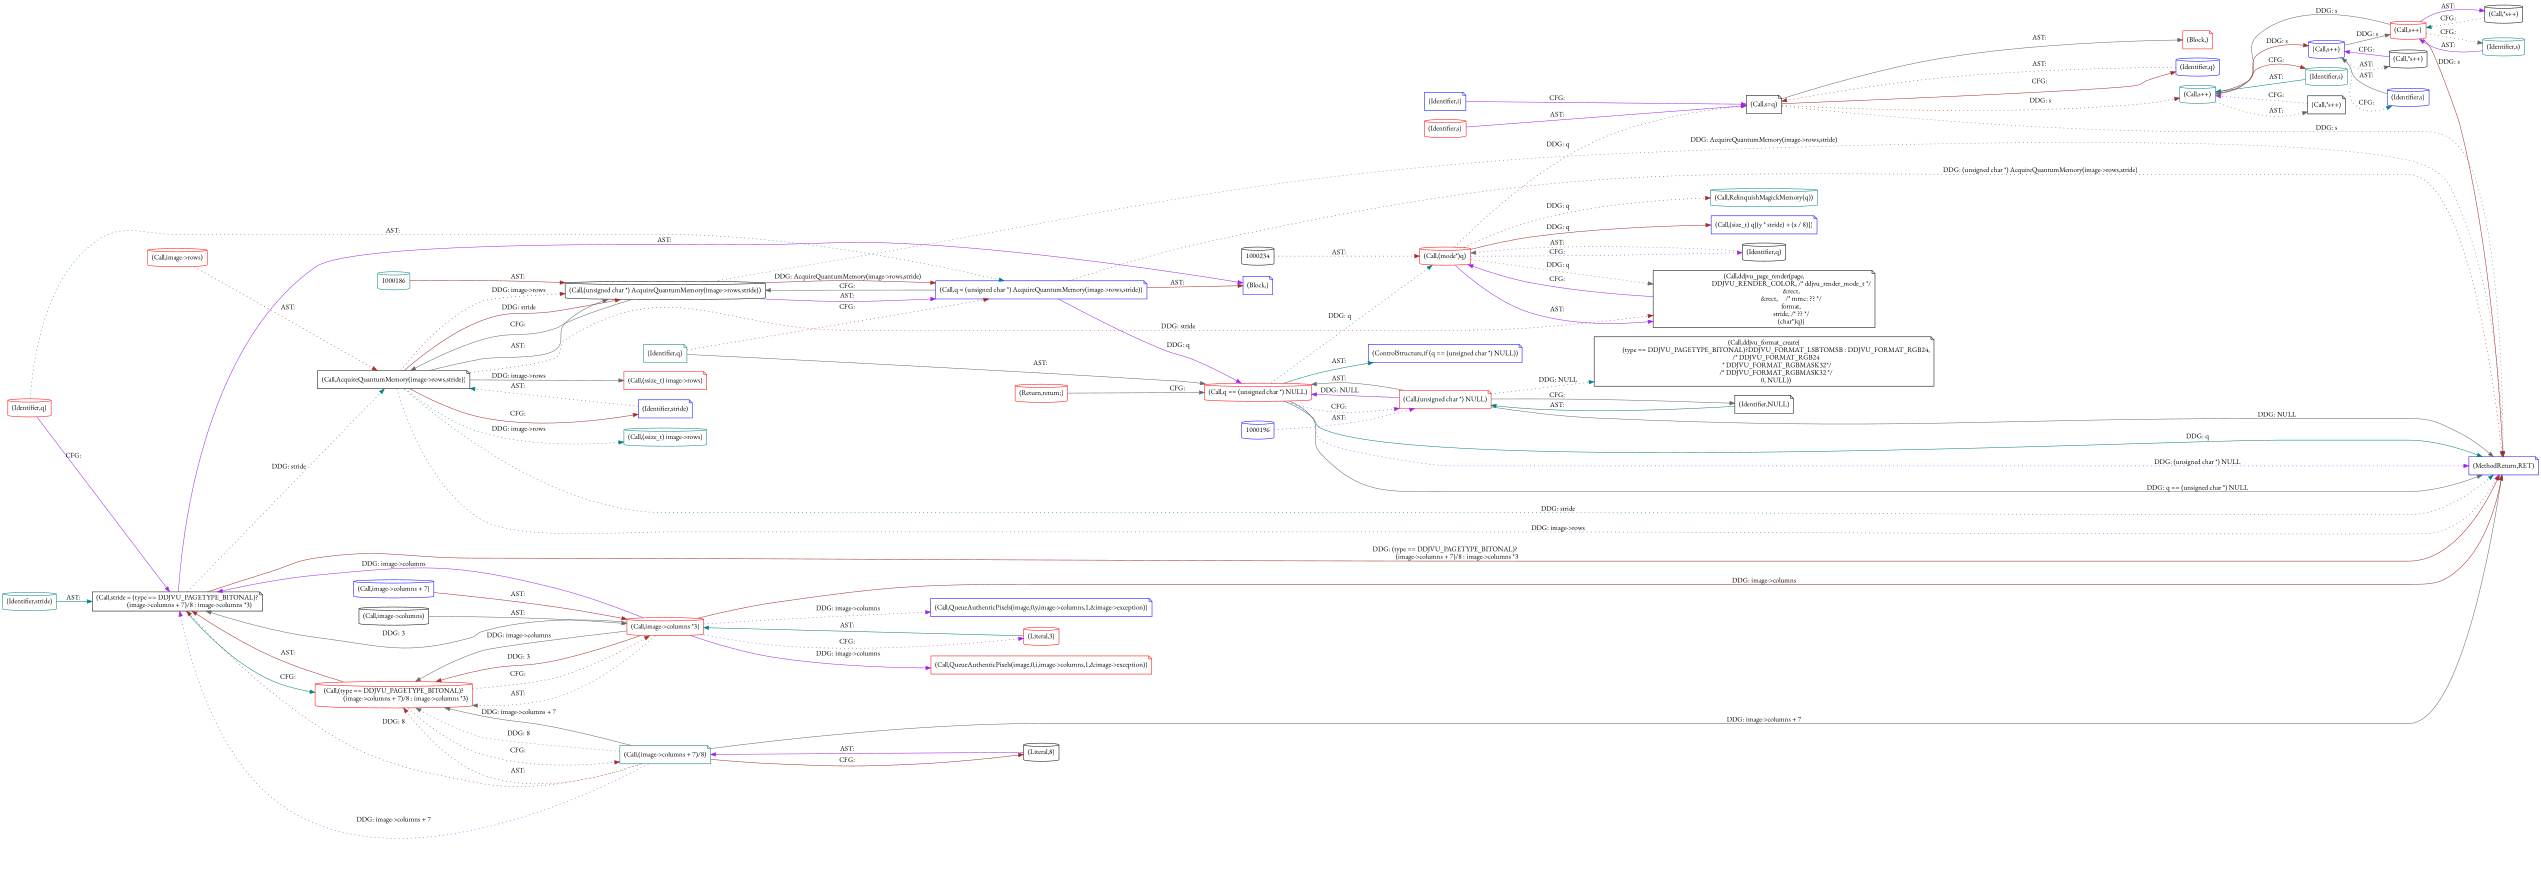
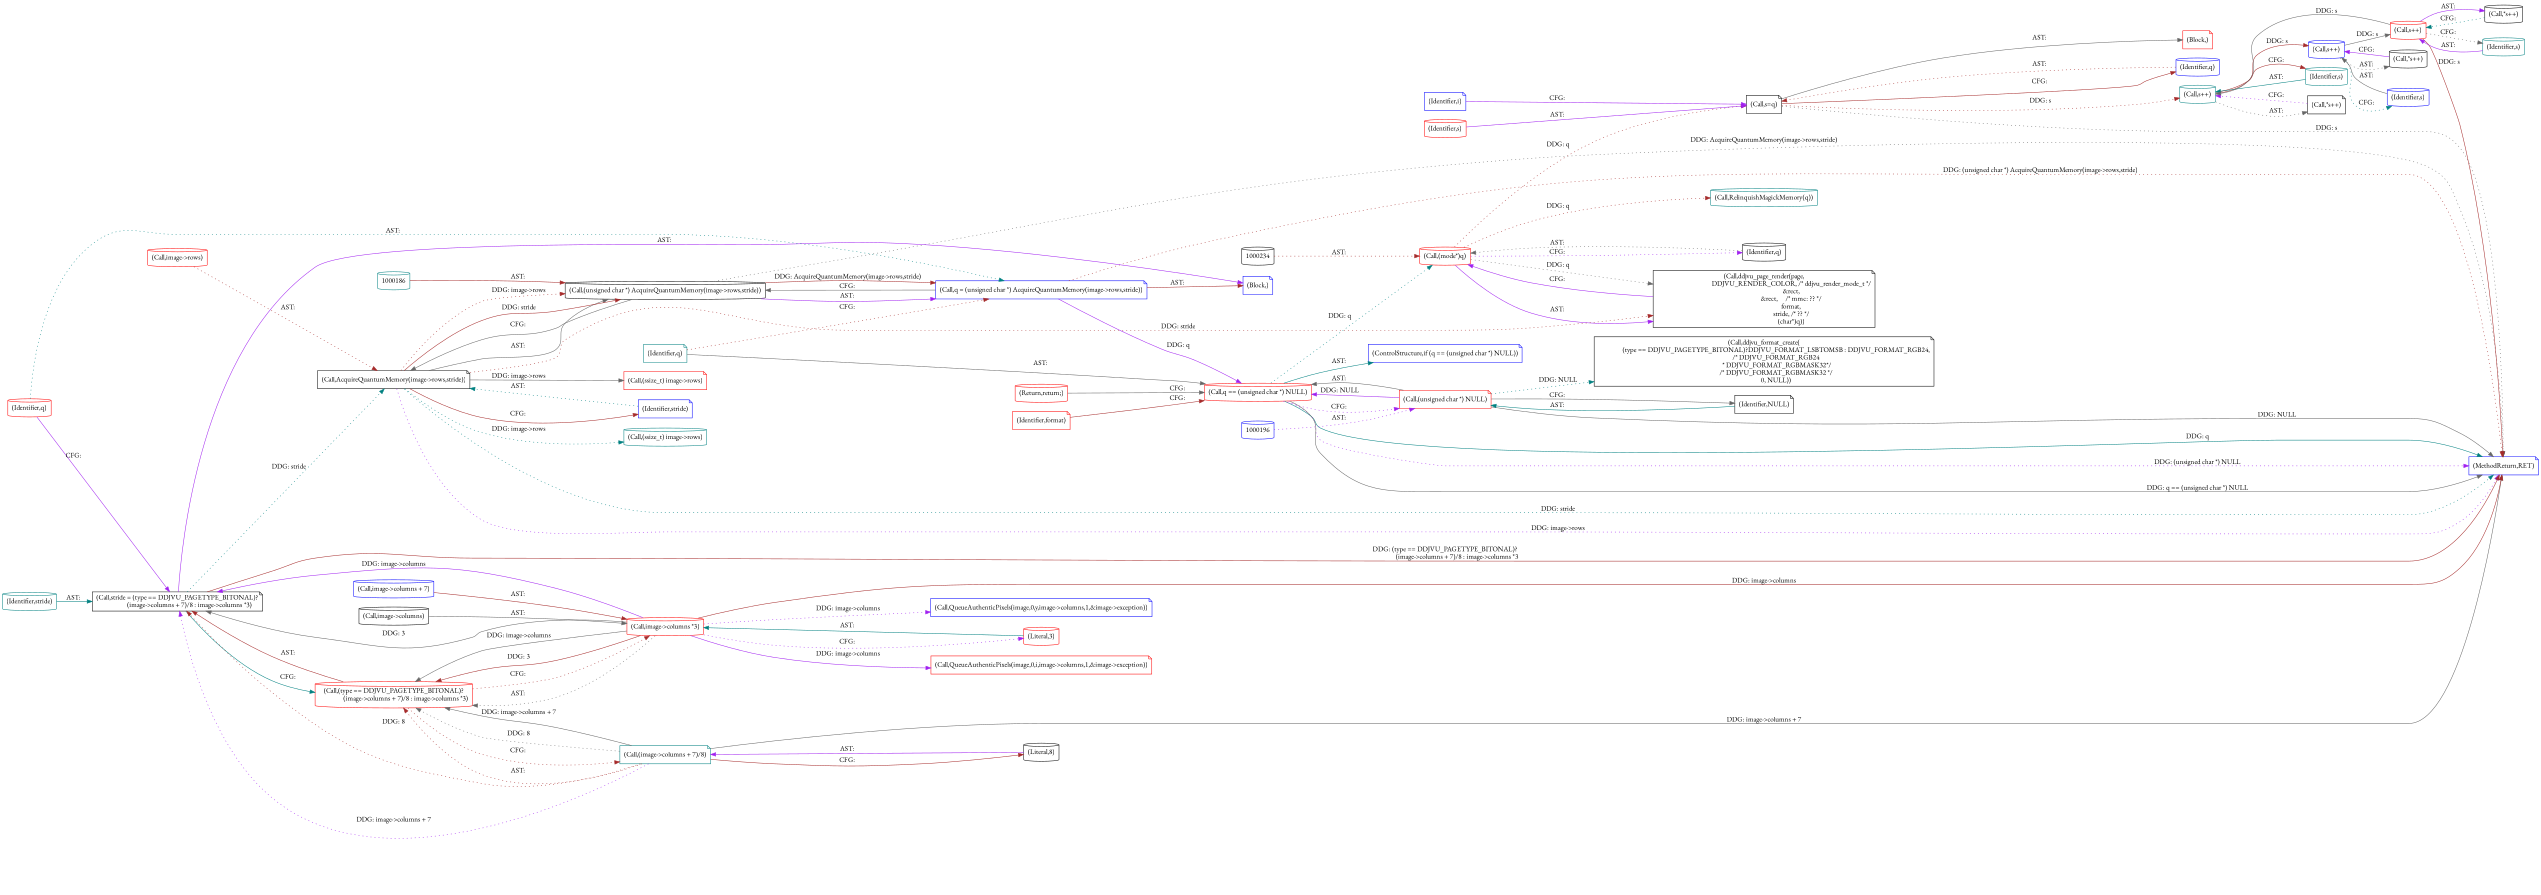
node "(Call,(size_t) q[(y * stride) + (x / 8)])": removed
node "(Identifier,format)": added
